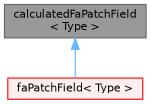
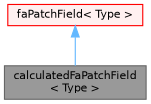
edge "faPatchField< Type >" -> "calculatedFaPatchField < Type >": reversed
